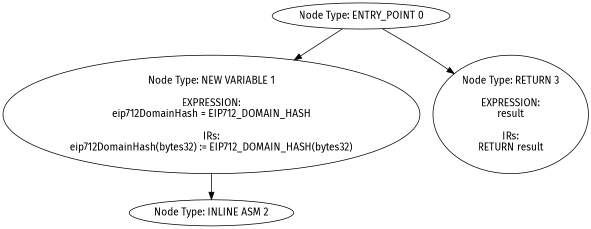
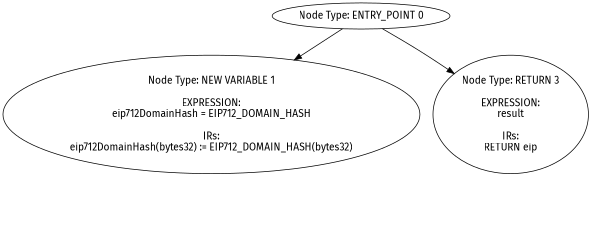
node "Node Type: RETURN 3 EXPRESSION: result IRs: RETURN result": label "Node Type: RETURN 3 EXPRESSION: result IRs: RETURN result" -> "Node Type: RETURN 3 EXPRESSION: result IRs: RETURN eip"
node "Node Type: INLINE ASM 2": removed
